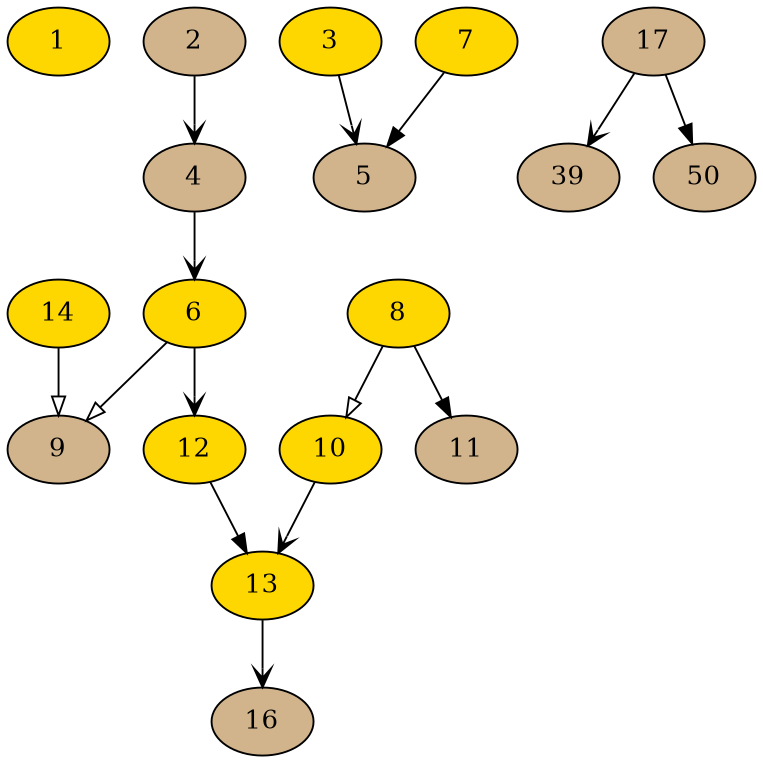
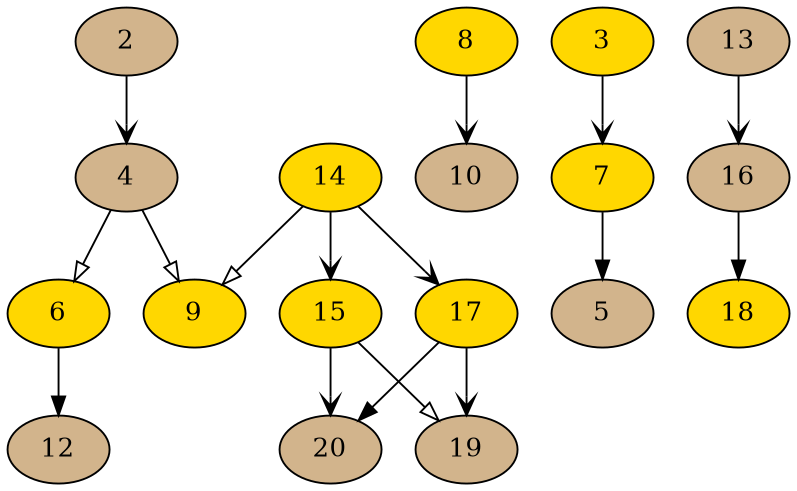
node "1": removed
node "17": fillcolor tan -> gold
edge "3" -> "5": now "3" -> "7"
node "39": label "39" -> "19"
node "50": label "50" -> "20"
edge "4" -> "6": arrowhead vee -> onormal
edge "14" -> "17": added
node "15": added
node "18": added
edge "6" -> "12": arrowhead vee -> normal
edge "8" -> "10": arrowhead onormal -> vee
edge "6" -> "9": now "4" -> "9"
node "9": fillcolor tan -> gold
node "12": fillcolor gold -> tan
node "10": fillcolor gold -> tan
node "11": removed
edge "12" -> "13": removed
edge "10" -> "13": removed
node "13": fillcolor gold -> tan
